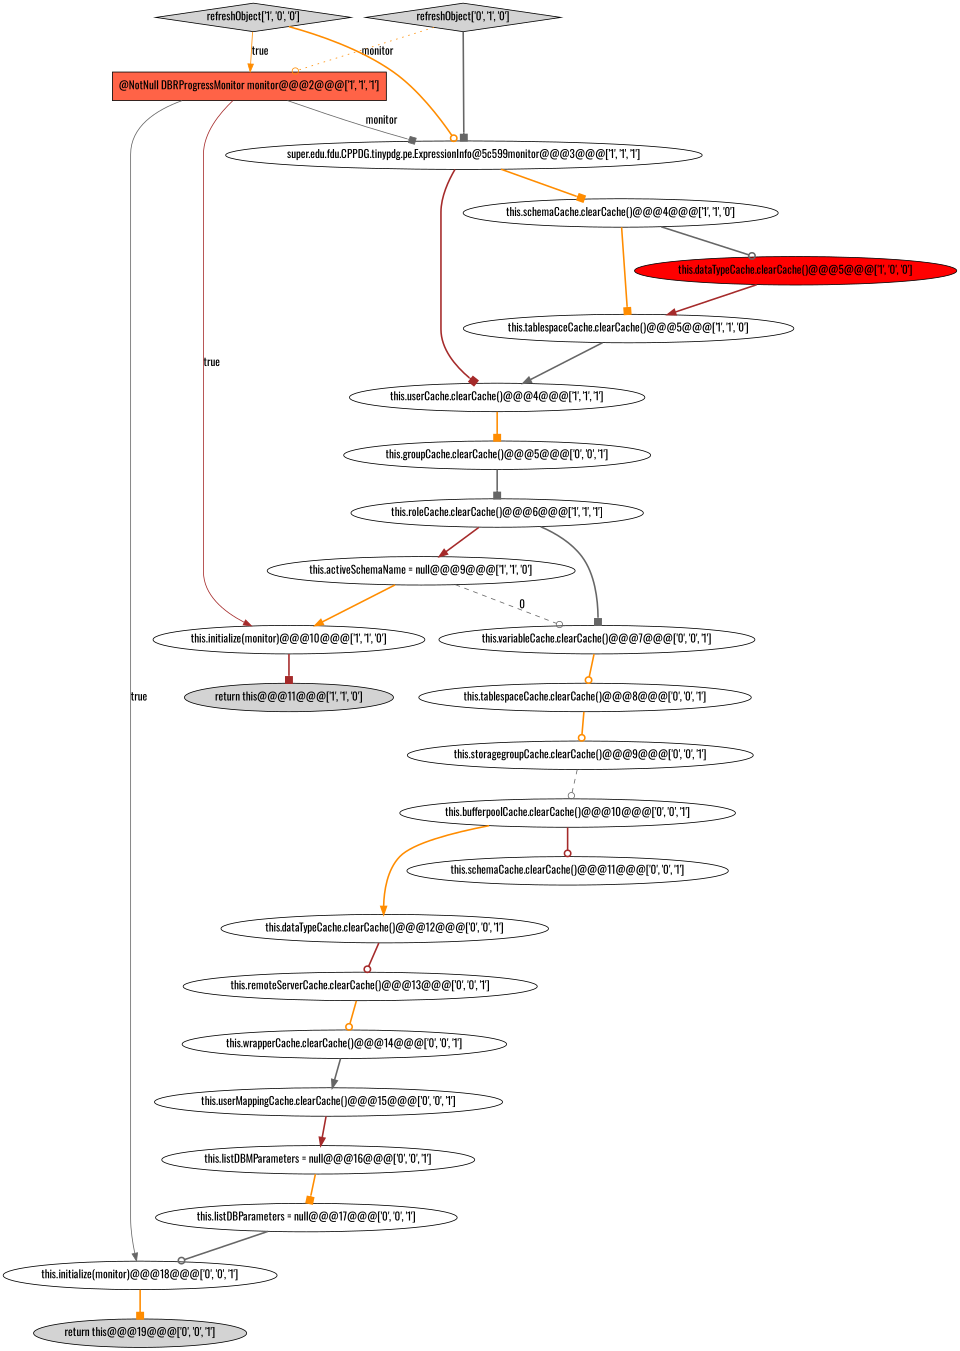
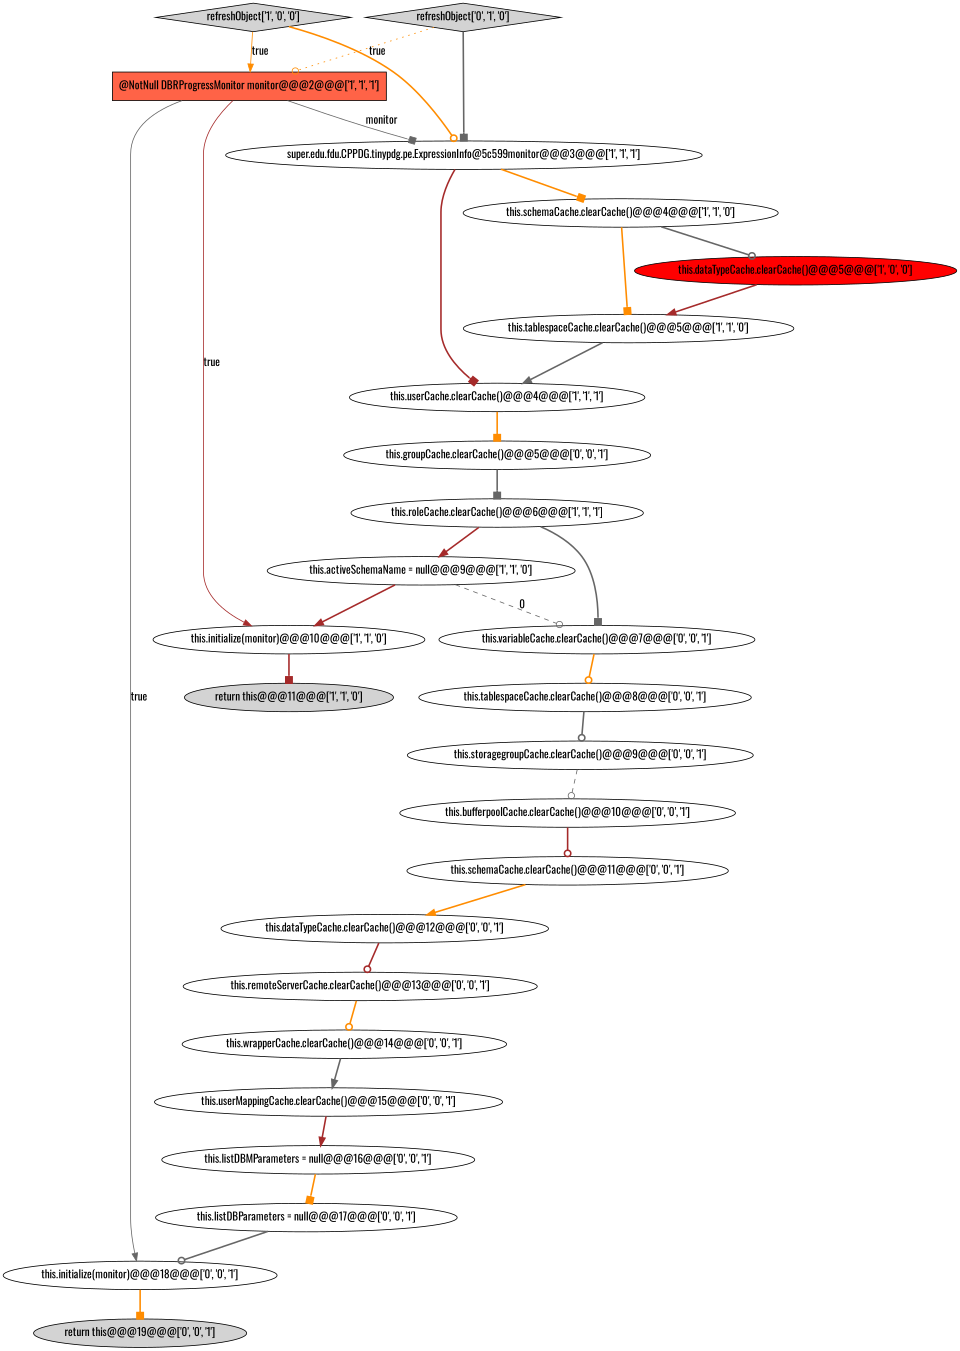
edge "refreshObject['0', '1', '0']" -> "@NotNull DBRProgressMonitor monitor@@@2@@@['1', '1', '1']": label "monitor" -> "true"
edge "this.activeSchemaName = null@@@9@@@['1', '1', '0']" -> "this.initialize(monitor)@@@10@@@['1', '1', '0']": color darkorange -> brown
edge "this.tablespaceCache.clearCache()@@@8@@@['0', '0', '1']" -> "this.storagegroupCache.clearCache()@@@9@@@['0', '0', '1']": color darkorange -> gray40
edge "this.bufferpoolCache.clearCache()@@@10@@@['0', '0', '1']" -> "this.dataTypeCache.clearCache()@@@12@@@['0', '0', '1']": now "this.schemaCache.clearCache()@@@11@@@['0', '0', '1']" -> "this.dataTypeCache.clearCache()@@@12@@@['0', '0', '1']"
